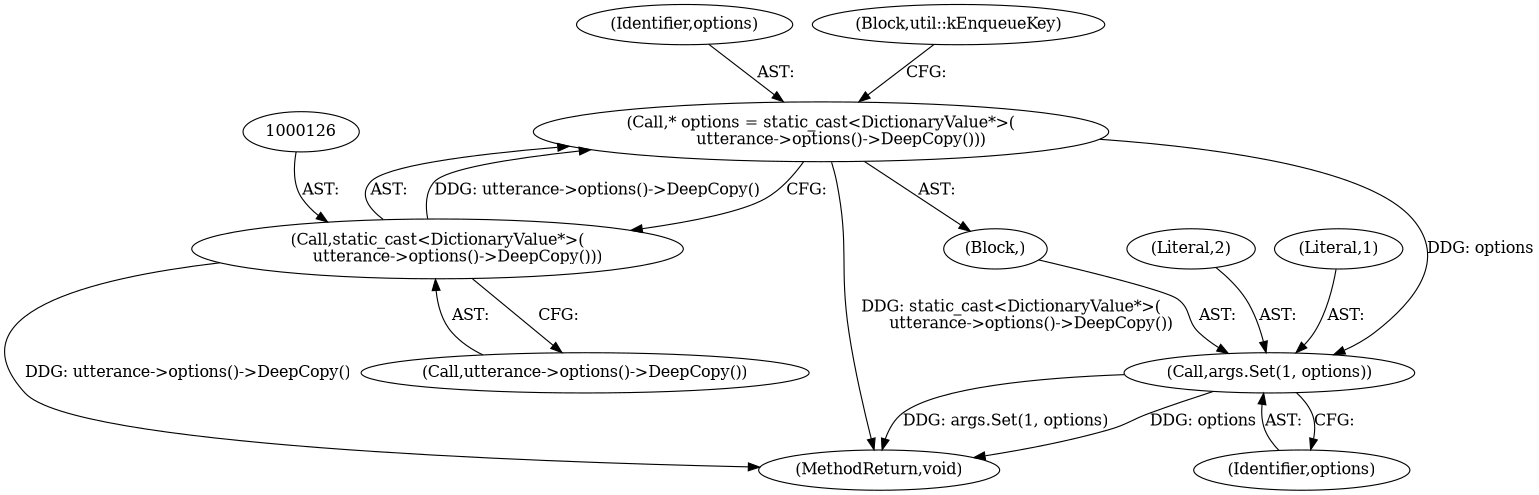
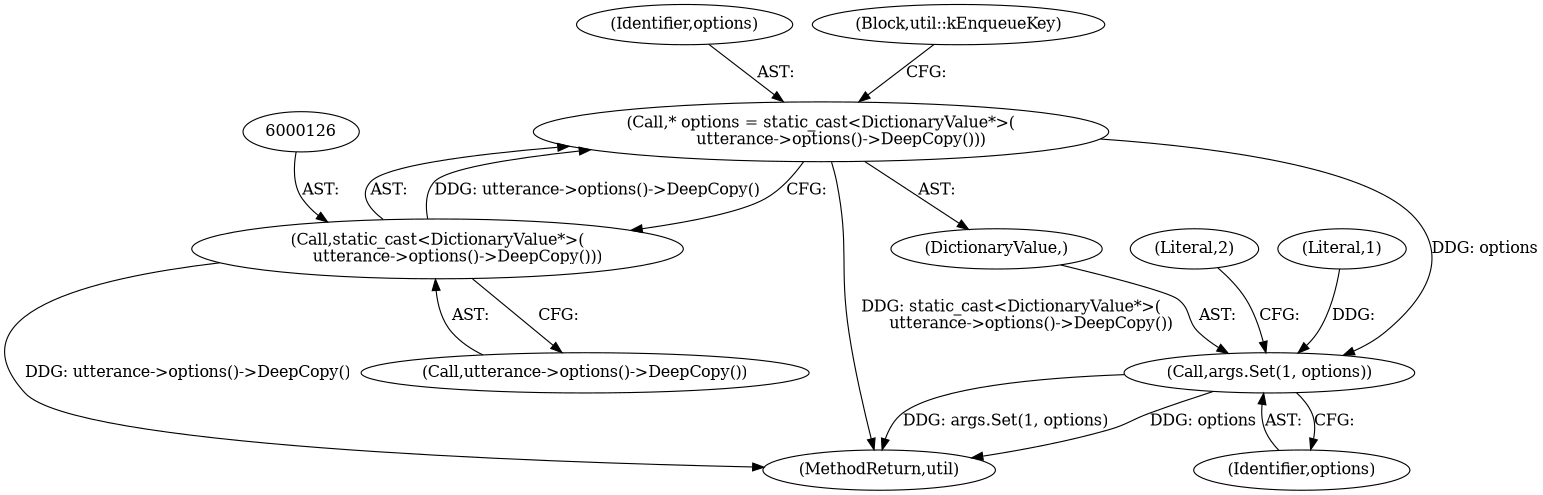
node "1000126": label "1000126" -> "6000126"
node "(Block,)": label "(Block,)" -> "(DictionaryValue,)"
edge "(Literal,2)" -> "(Call,args.Set(1, options))": label "AST: " -> "CFG: "
edge "(Literal,1)" -> "(Call,args.Set(1, options))": label "AST: " -> "DDG: "
node "(MethodReturn,void)": label "(MethodReturn,void)" -> "(MethodReturn,util)"
